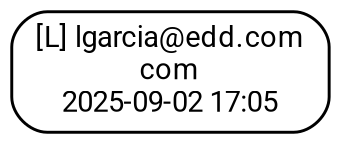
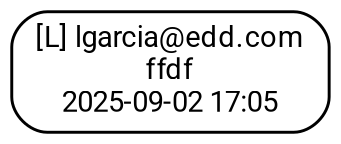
node "[L] lgarcia@edd.com com 2025-09-02 17:05": label "[L] lgarcia@edd.com com 2025-09-02 17:05" -> "[L] lgarcia@edd.com ffdf 2025-09-02 17:05"
